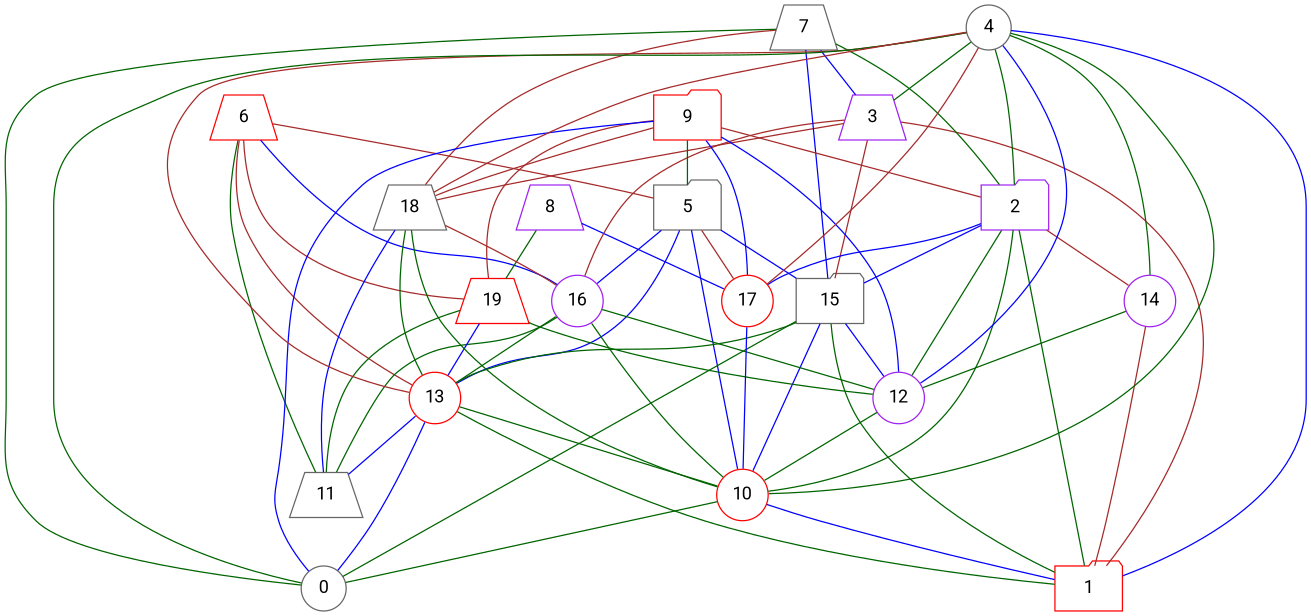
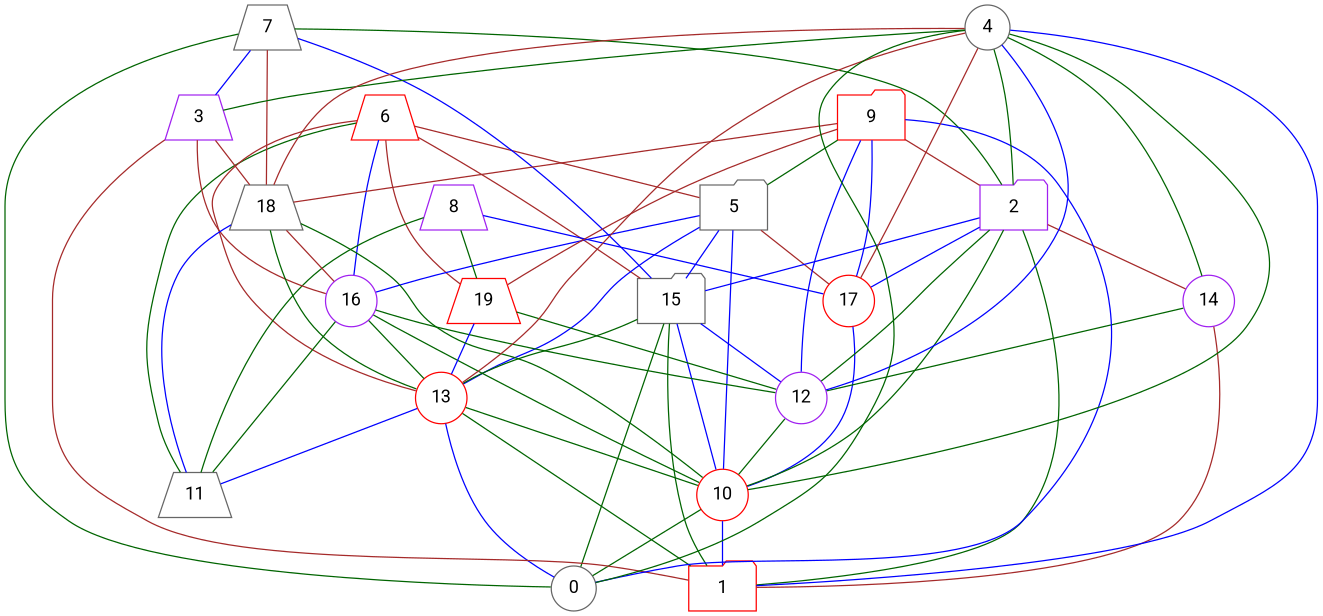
edge "3" -- "15": now "6" -- "15"
edge "19" -- "11": now "8" -- "11"
